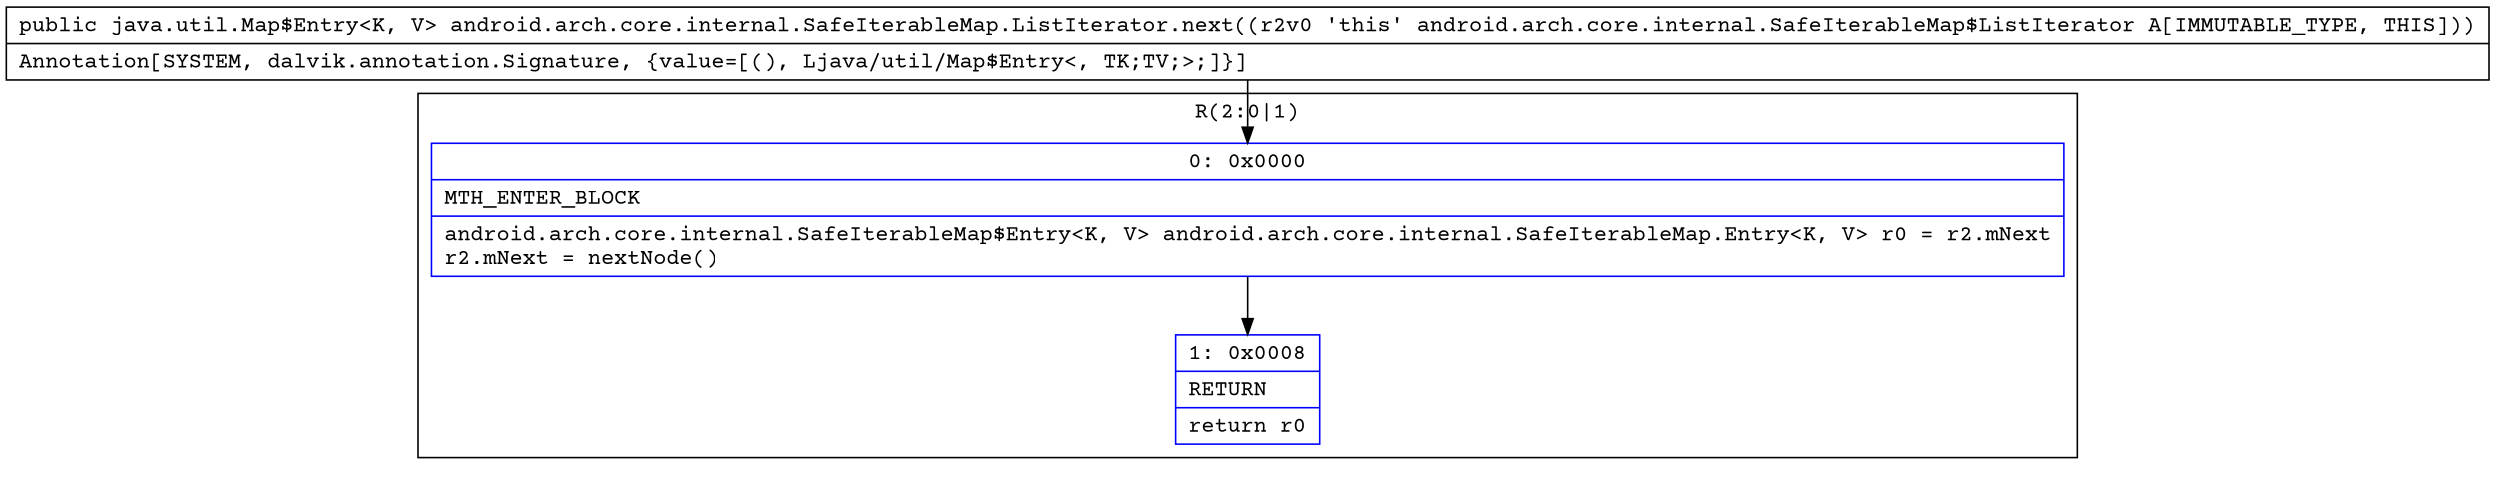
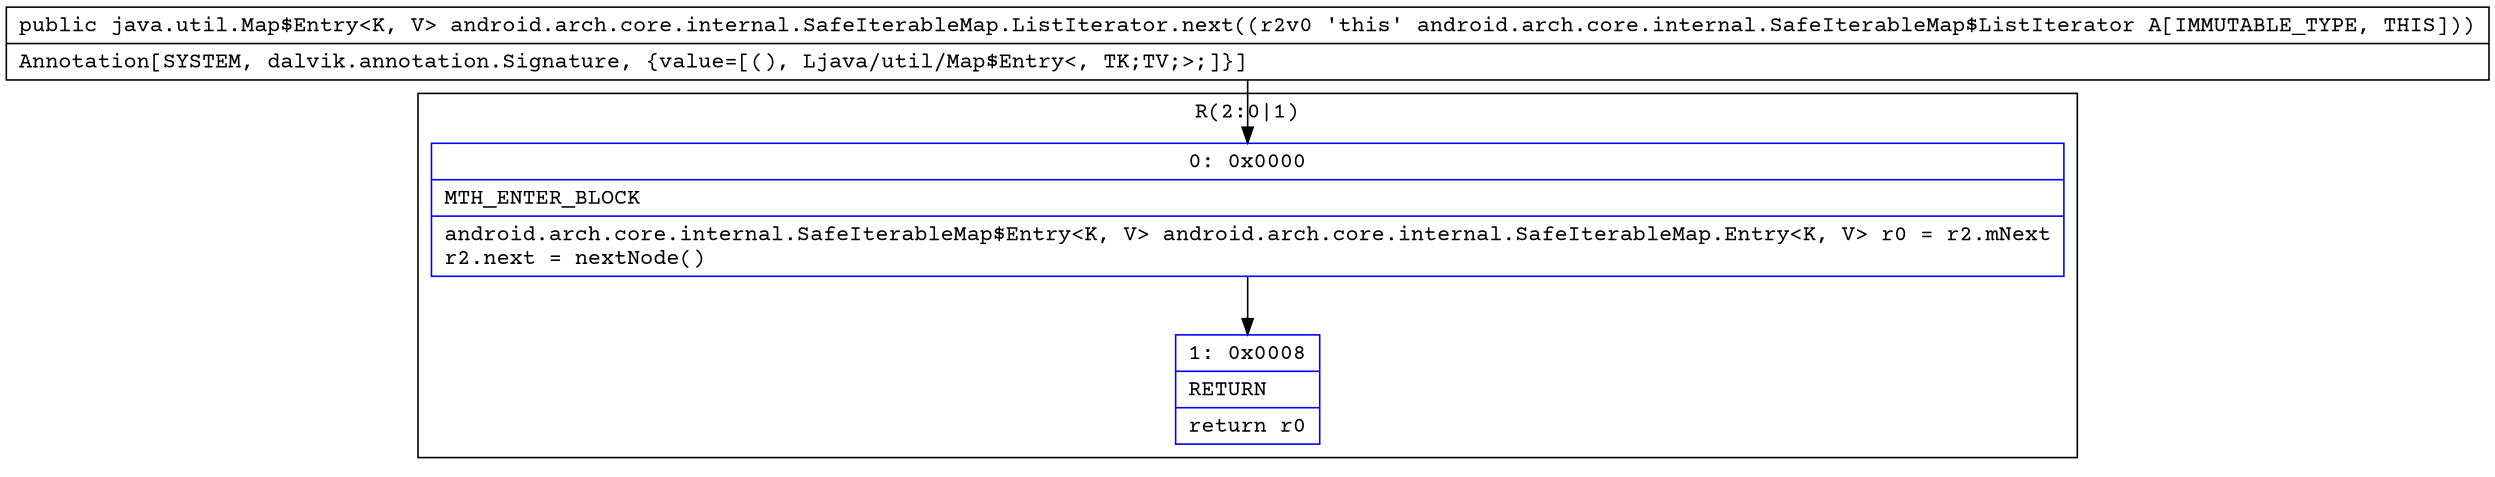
node "0: 0x0000": text "r2.mNext = nextNode()" -> "r2.next = nextNode()"
